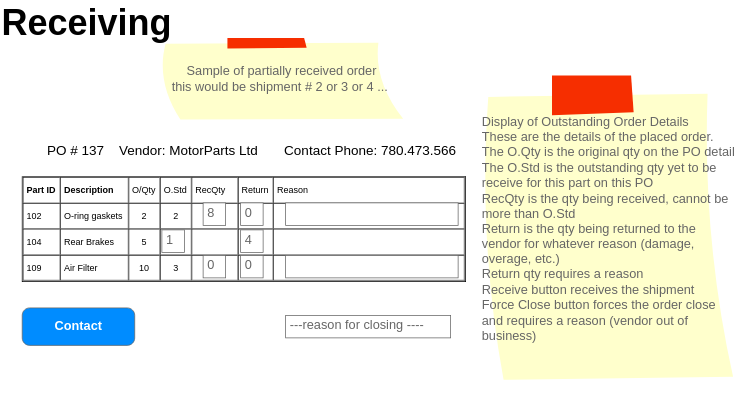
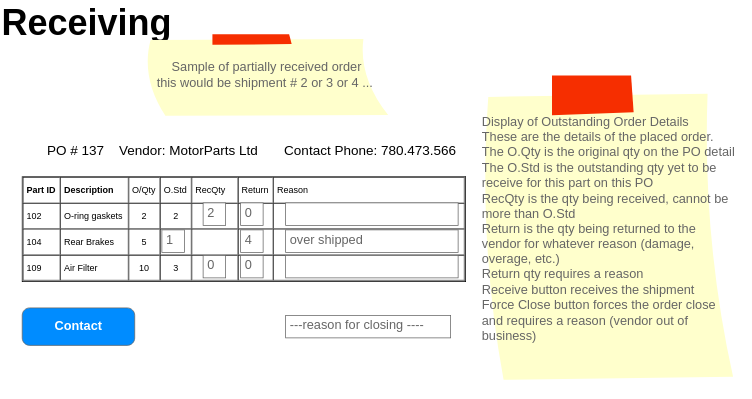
node "Sample of partially received order this would be shipment # 2 or 3 or 4 ...": moved (282, 79) -> (267, 75)
node "8": label "8" -> "2"
node "over shipped": added
